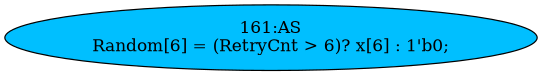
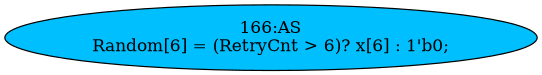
node "161:AS Random[6] = (RetryCnt > 6)? x[6] : 1'b0;": label "161:AS Random[6] = (RetryCnt > 6)? x[6] : 1'b0;" -> "166:AS Random[6] = (RetryCnt > 6)? x[6] : 1'b0;"
